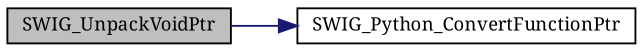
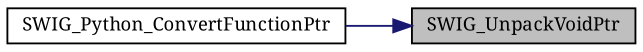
edge "SWIG_UnpackVoidPtr" -> "SWIG_Python_ConvertFunctionPtr": reversed
